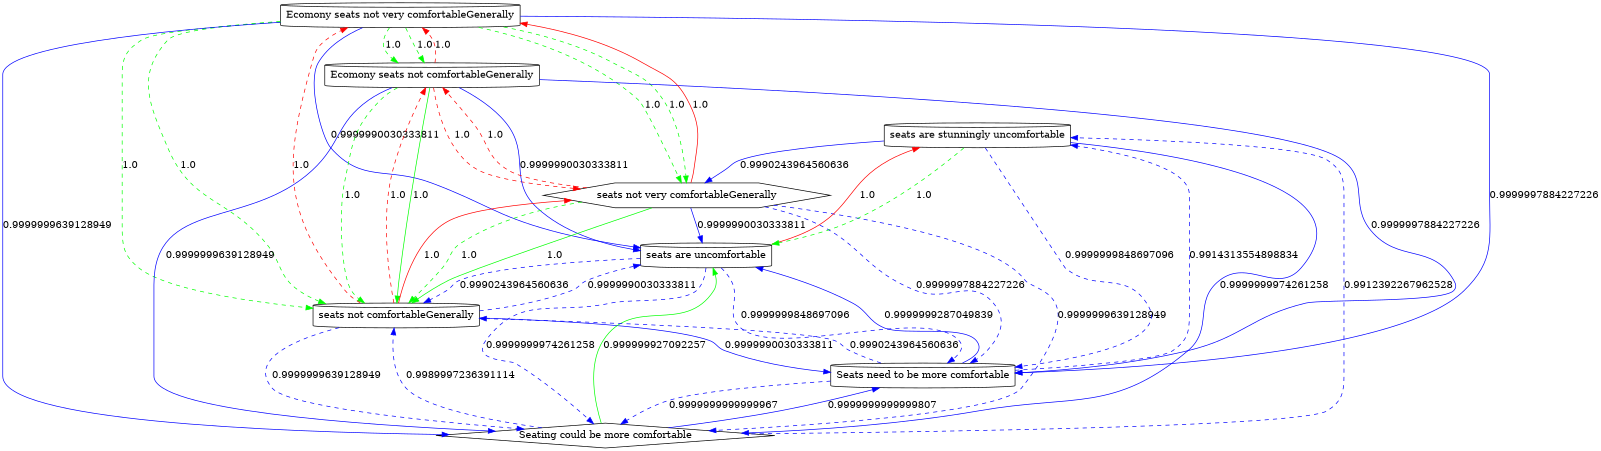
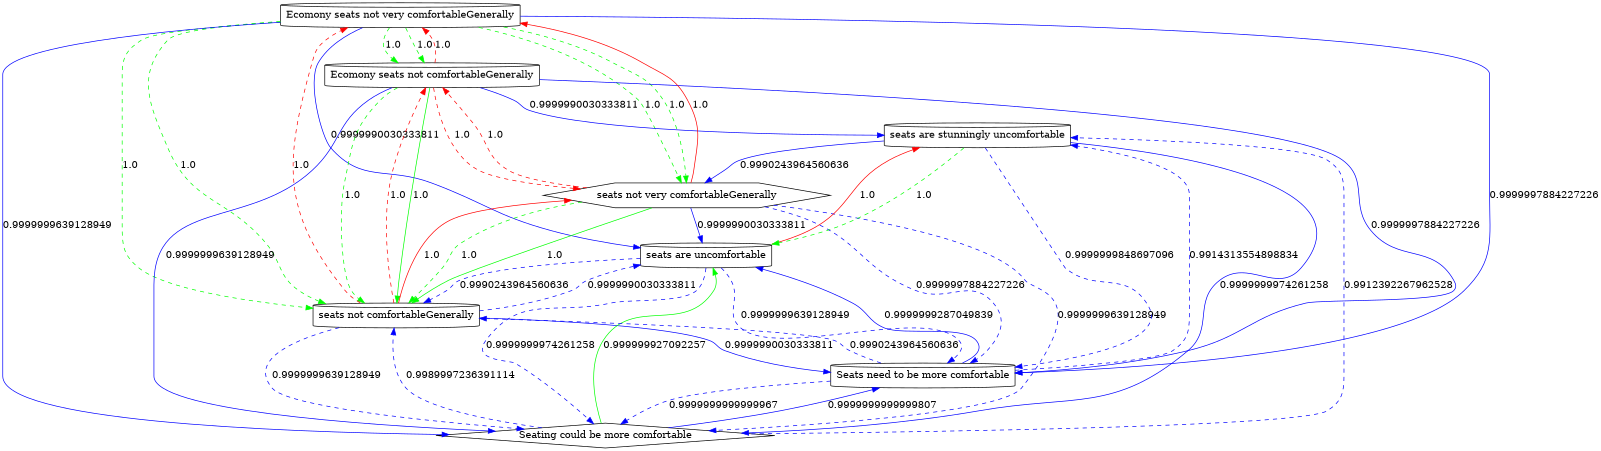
edge "Ecomony seats not comfortableGenerally" -> "seats are uncomfortable": now "Ecomony seats not comfortableGenerally" -> "seats are stunningly uncomfortable"
edge "seats are uncomfortable" -> "Seats need to be more comfortable": label "0.9999999848697096" -> "0.9999999639128949"
